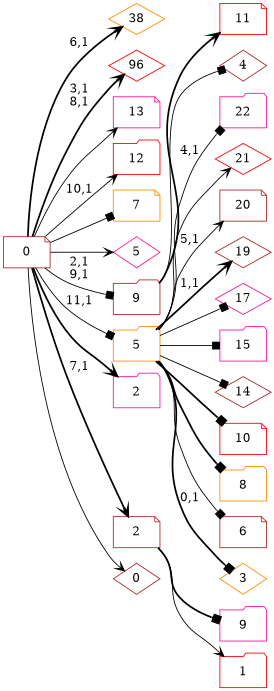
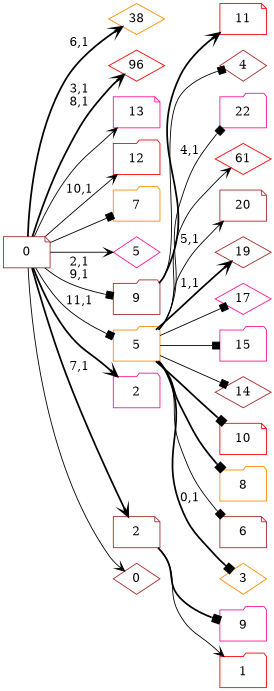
node "21": label "21" -> "61"
node "7": shape note -> folder
